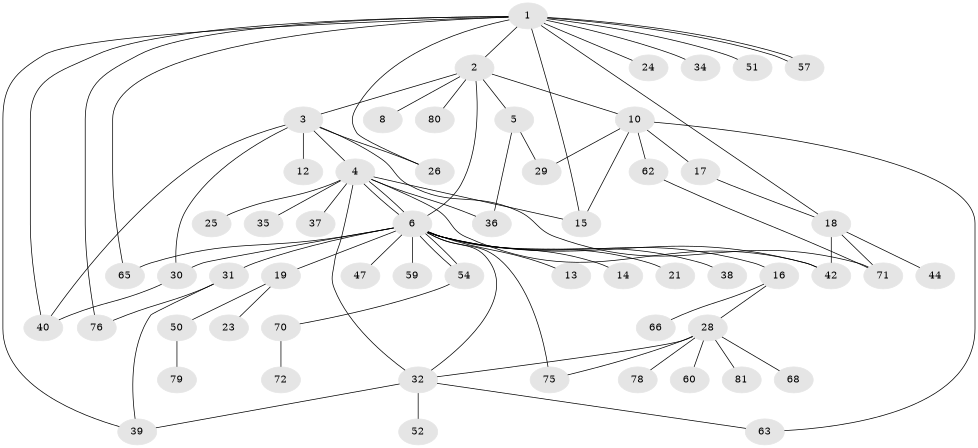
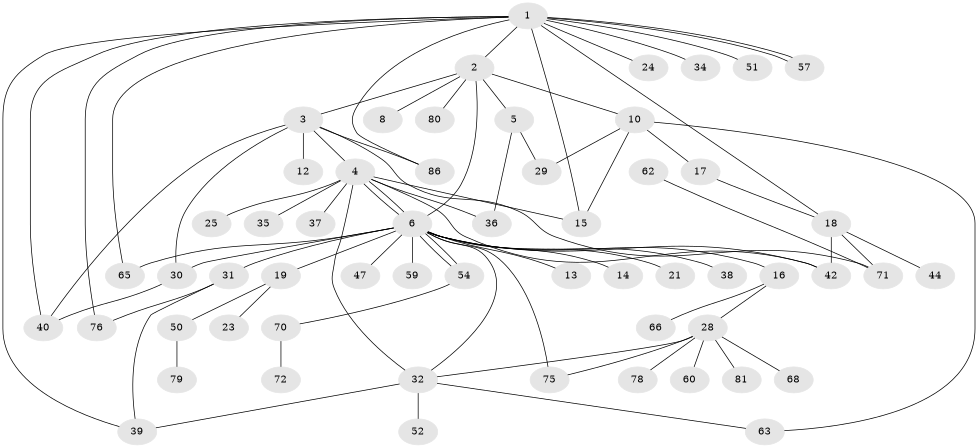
edge "10" -- "62": removed
node "26": label "26" -> "86"
